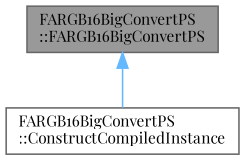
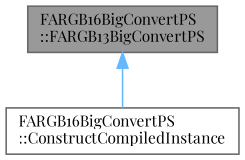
node "FARGB16BigConvertPS ::FARGB16BigConvertPS": label "FARGB16BigConvertPS ::FARGB16BigConvertPS" -> "FARGB16BigConvertPS ::FARGB13BigConvertPS"
